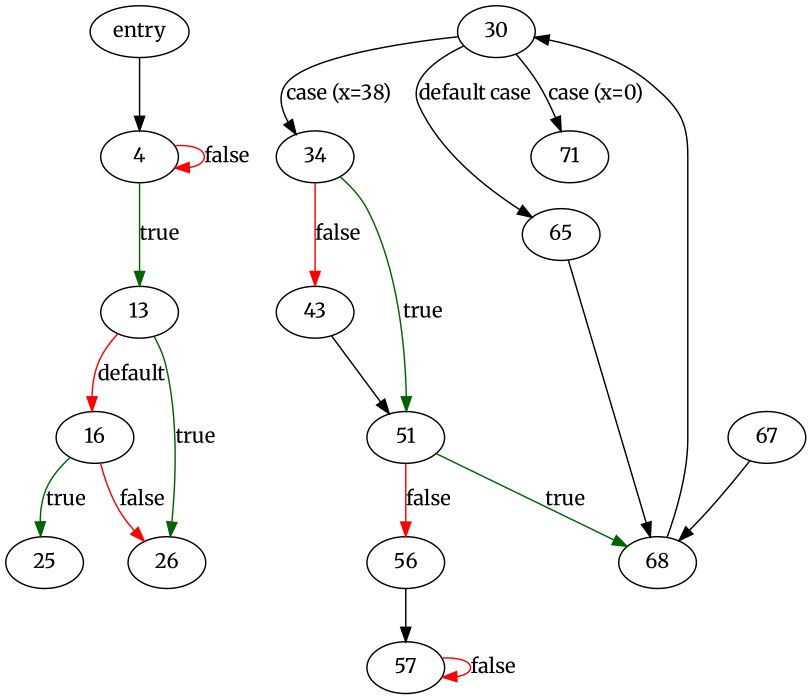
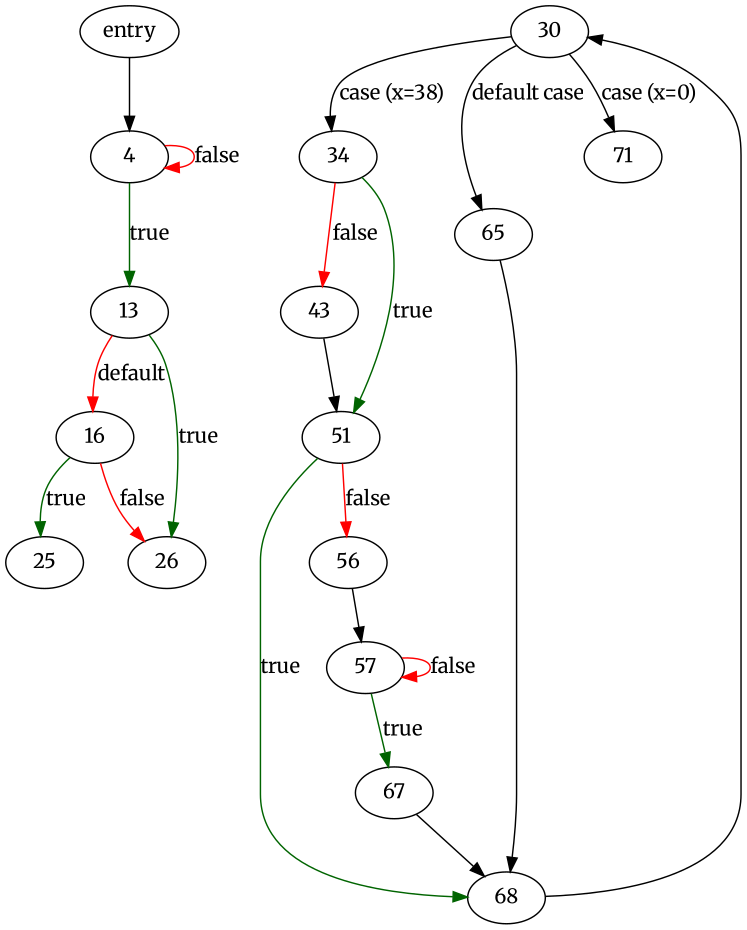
edge "57" -> "67": added, label "true"
